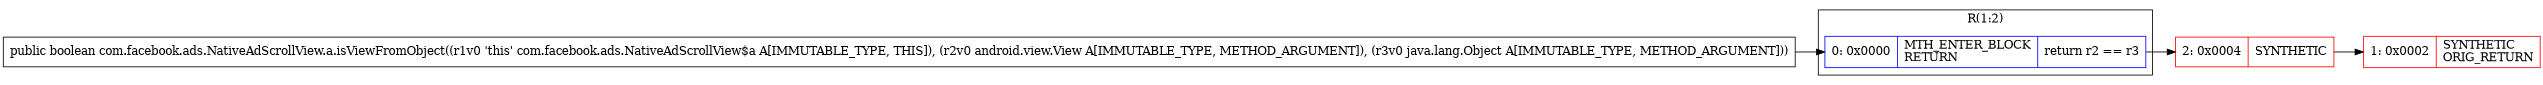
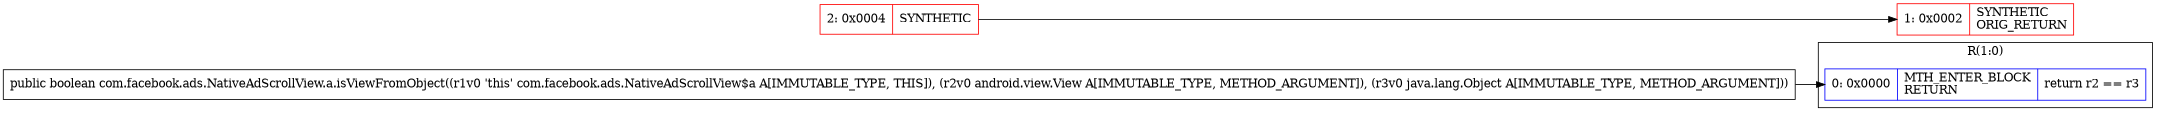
cluster "R(1:2)": label "R(1:2)" -> "R(1:0)"
edge "0: 0x0000" -> "2: 0x0004": removed
